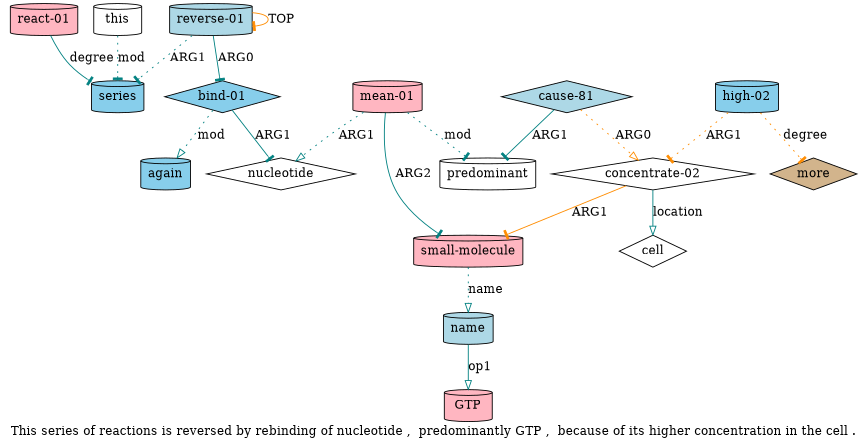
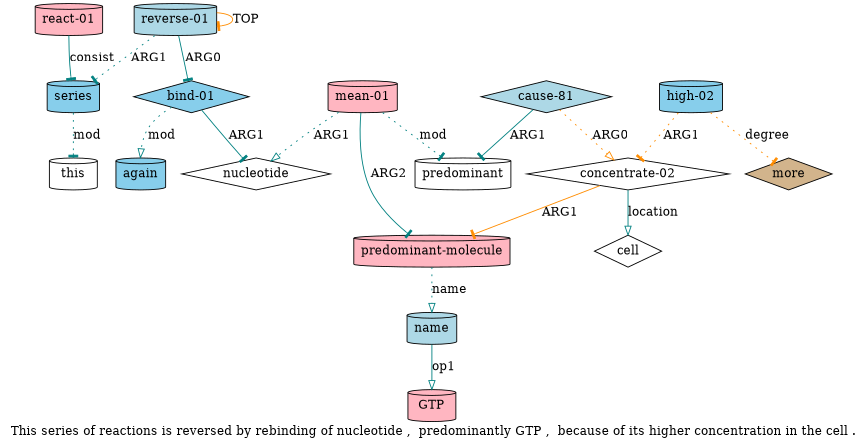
edge "this" -> "series": reversed
edge "react-01" -> "series": label "degree" -> "consist"
node "small-molecule": label "small-molecule" -> "predominant-molecule"
